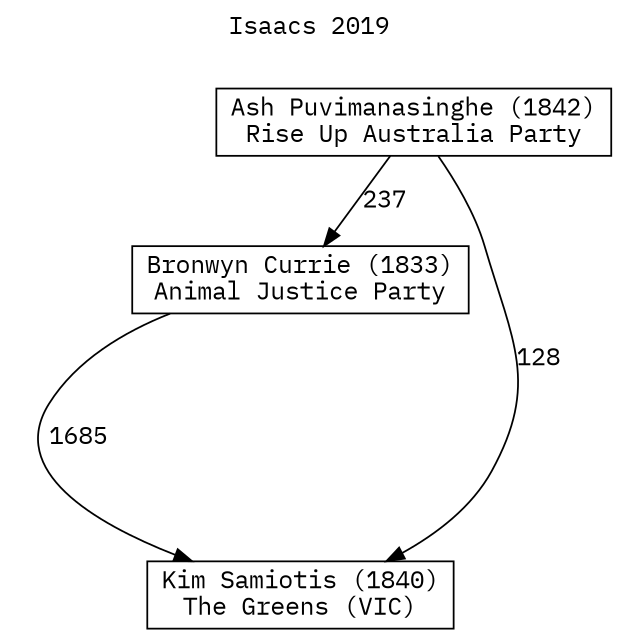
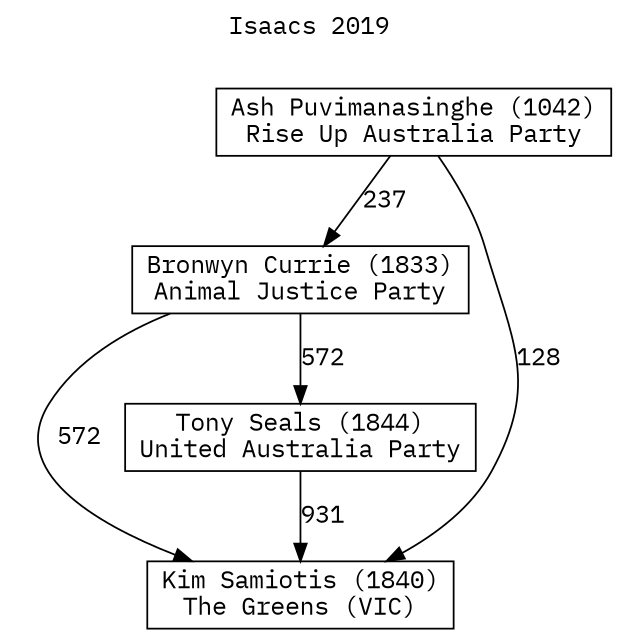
node "Ash Puvimanasinghe (1842) Rise Up Australia Party": label "Ash Puvimanasinghe (1842) Rise Up Australia Party" -> "Ash Puvimanasinghe (1042) Rise Up Australia Party"
edge "Bronwyn Currie (1833) Animal Justice Party" -> "Kim Samiotis (1840) The Greens (VIC)": label "1685" -> "572"
node "Tony Seals (1844) United Australia Party": added
